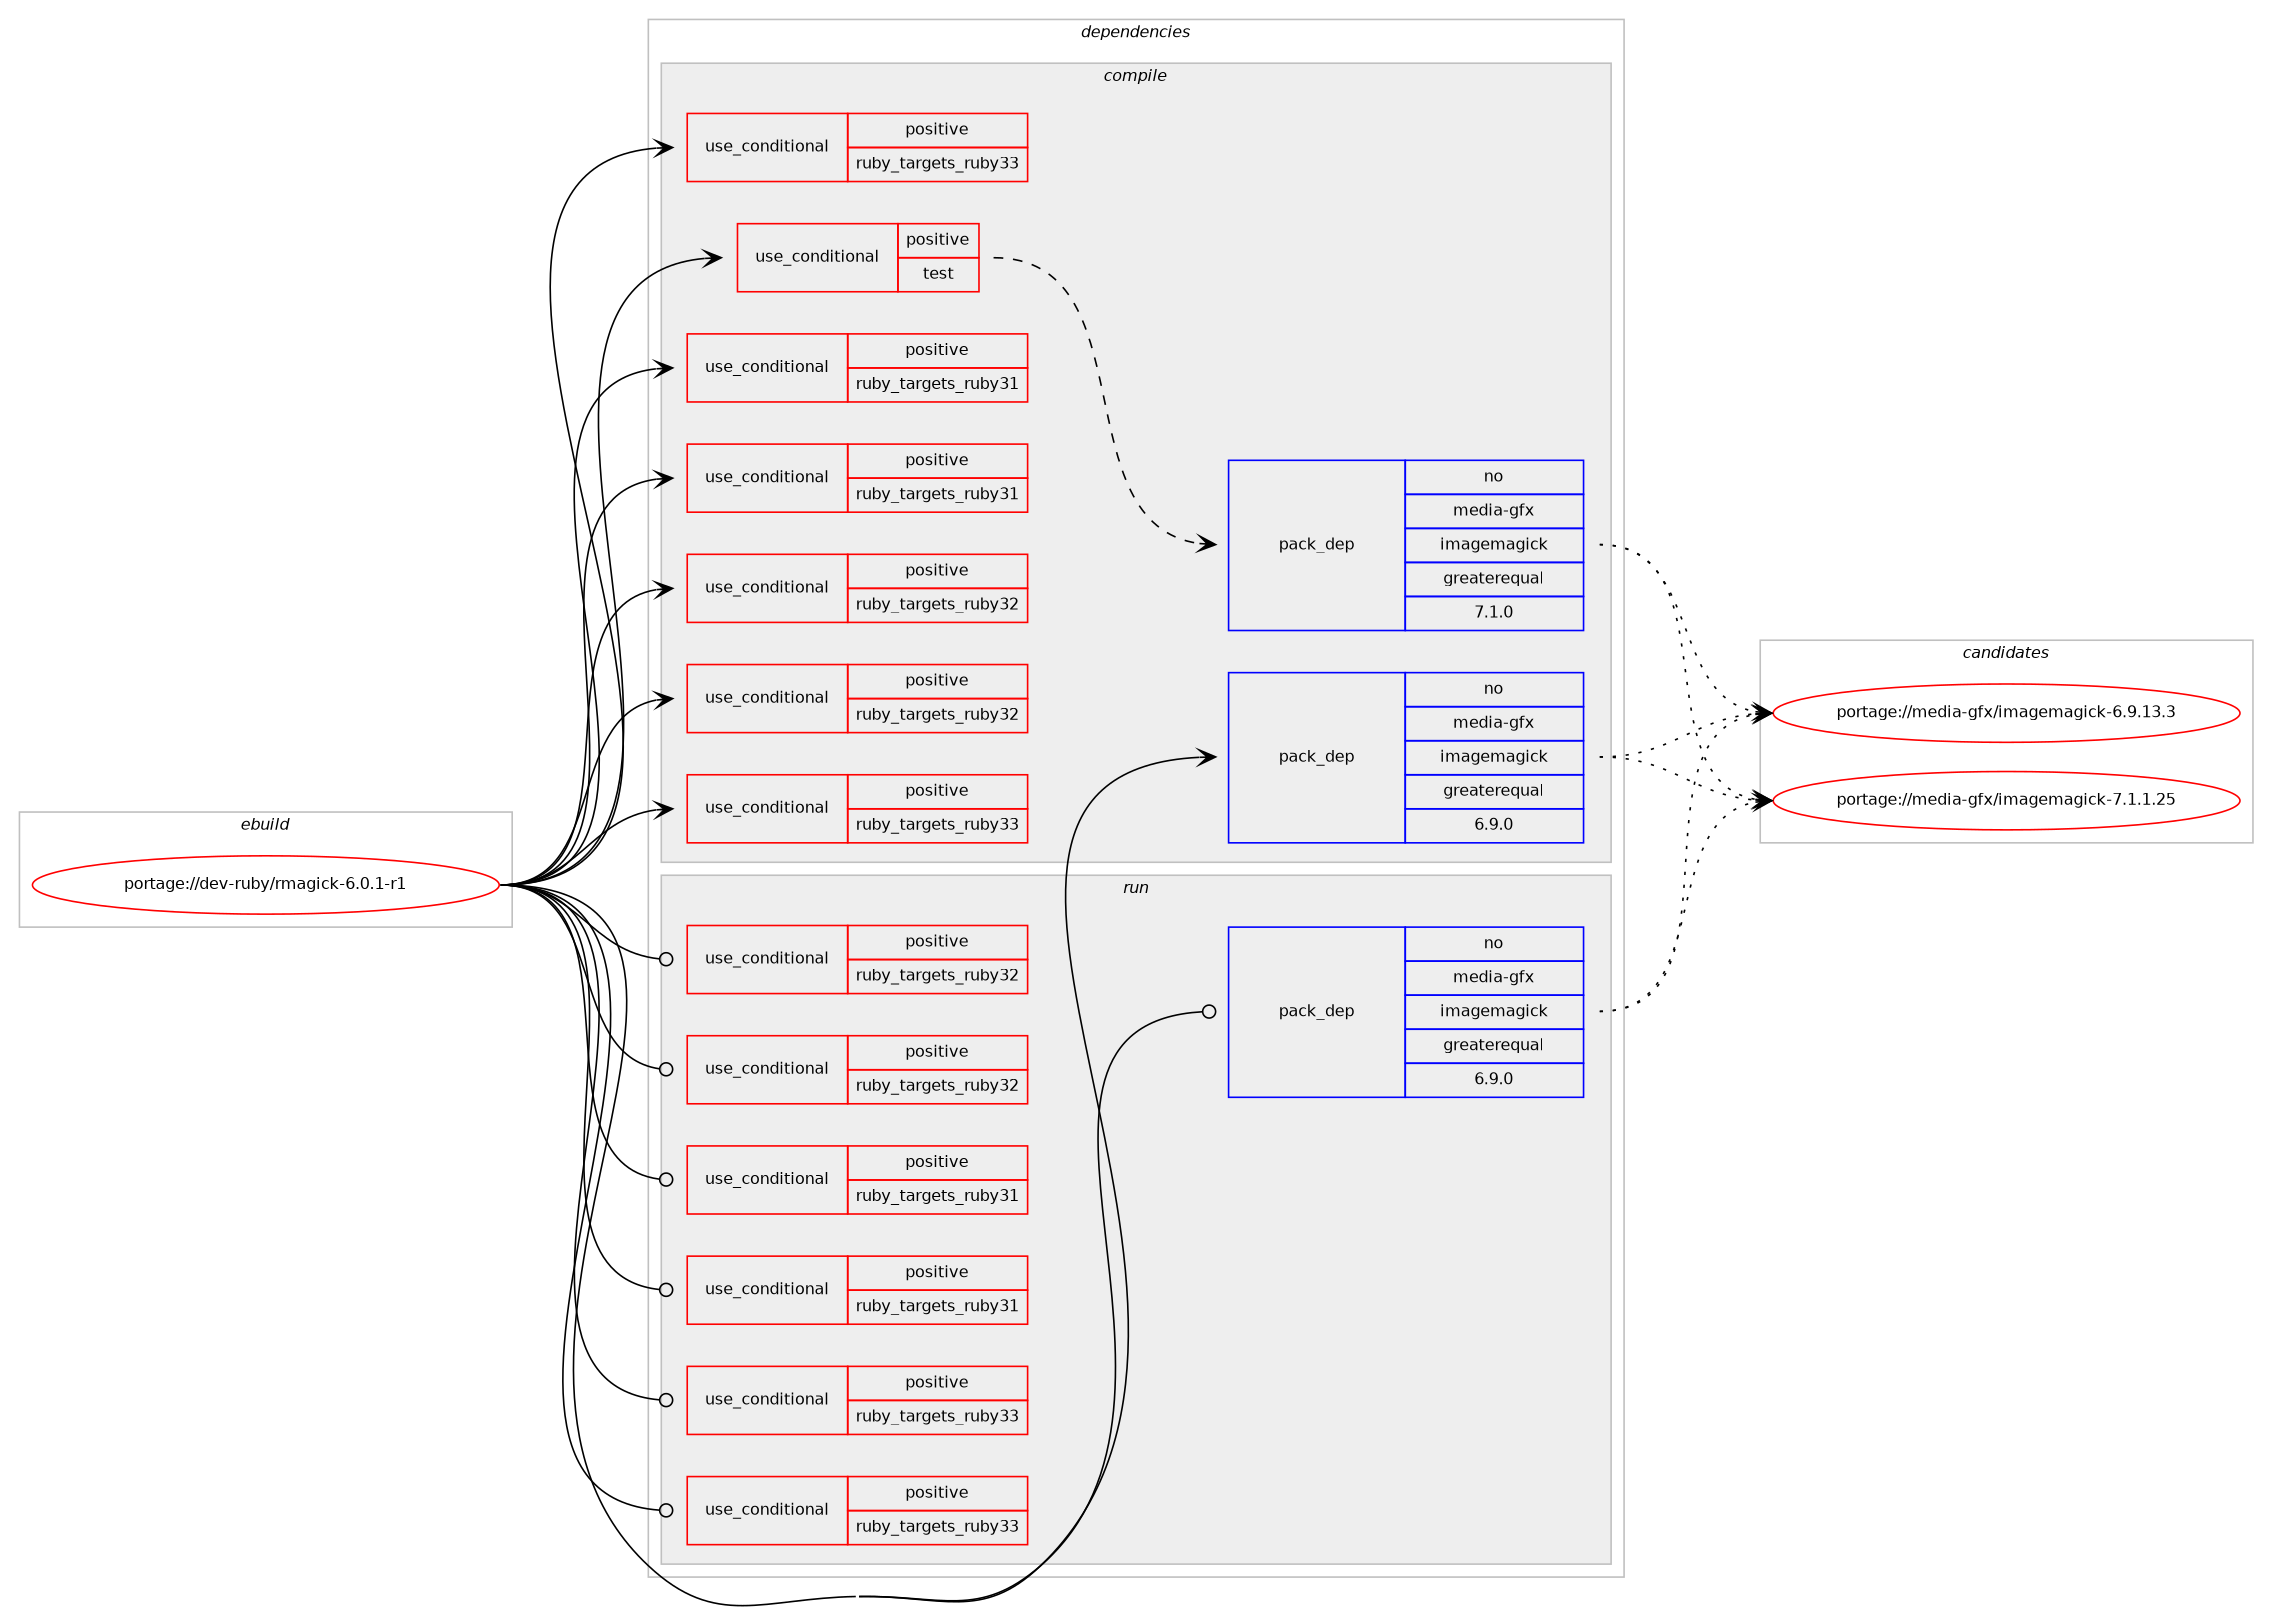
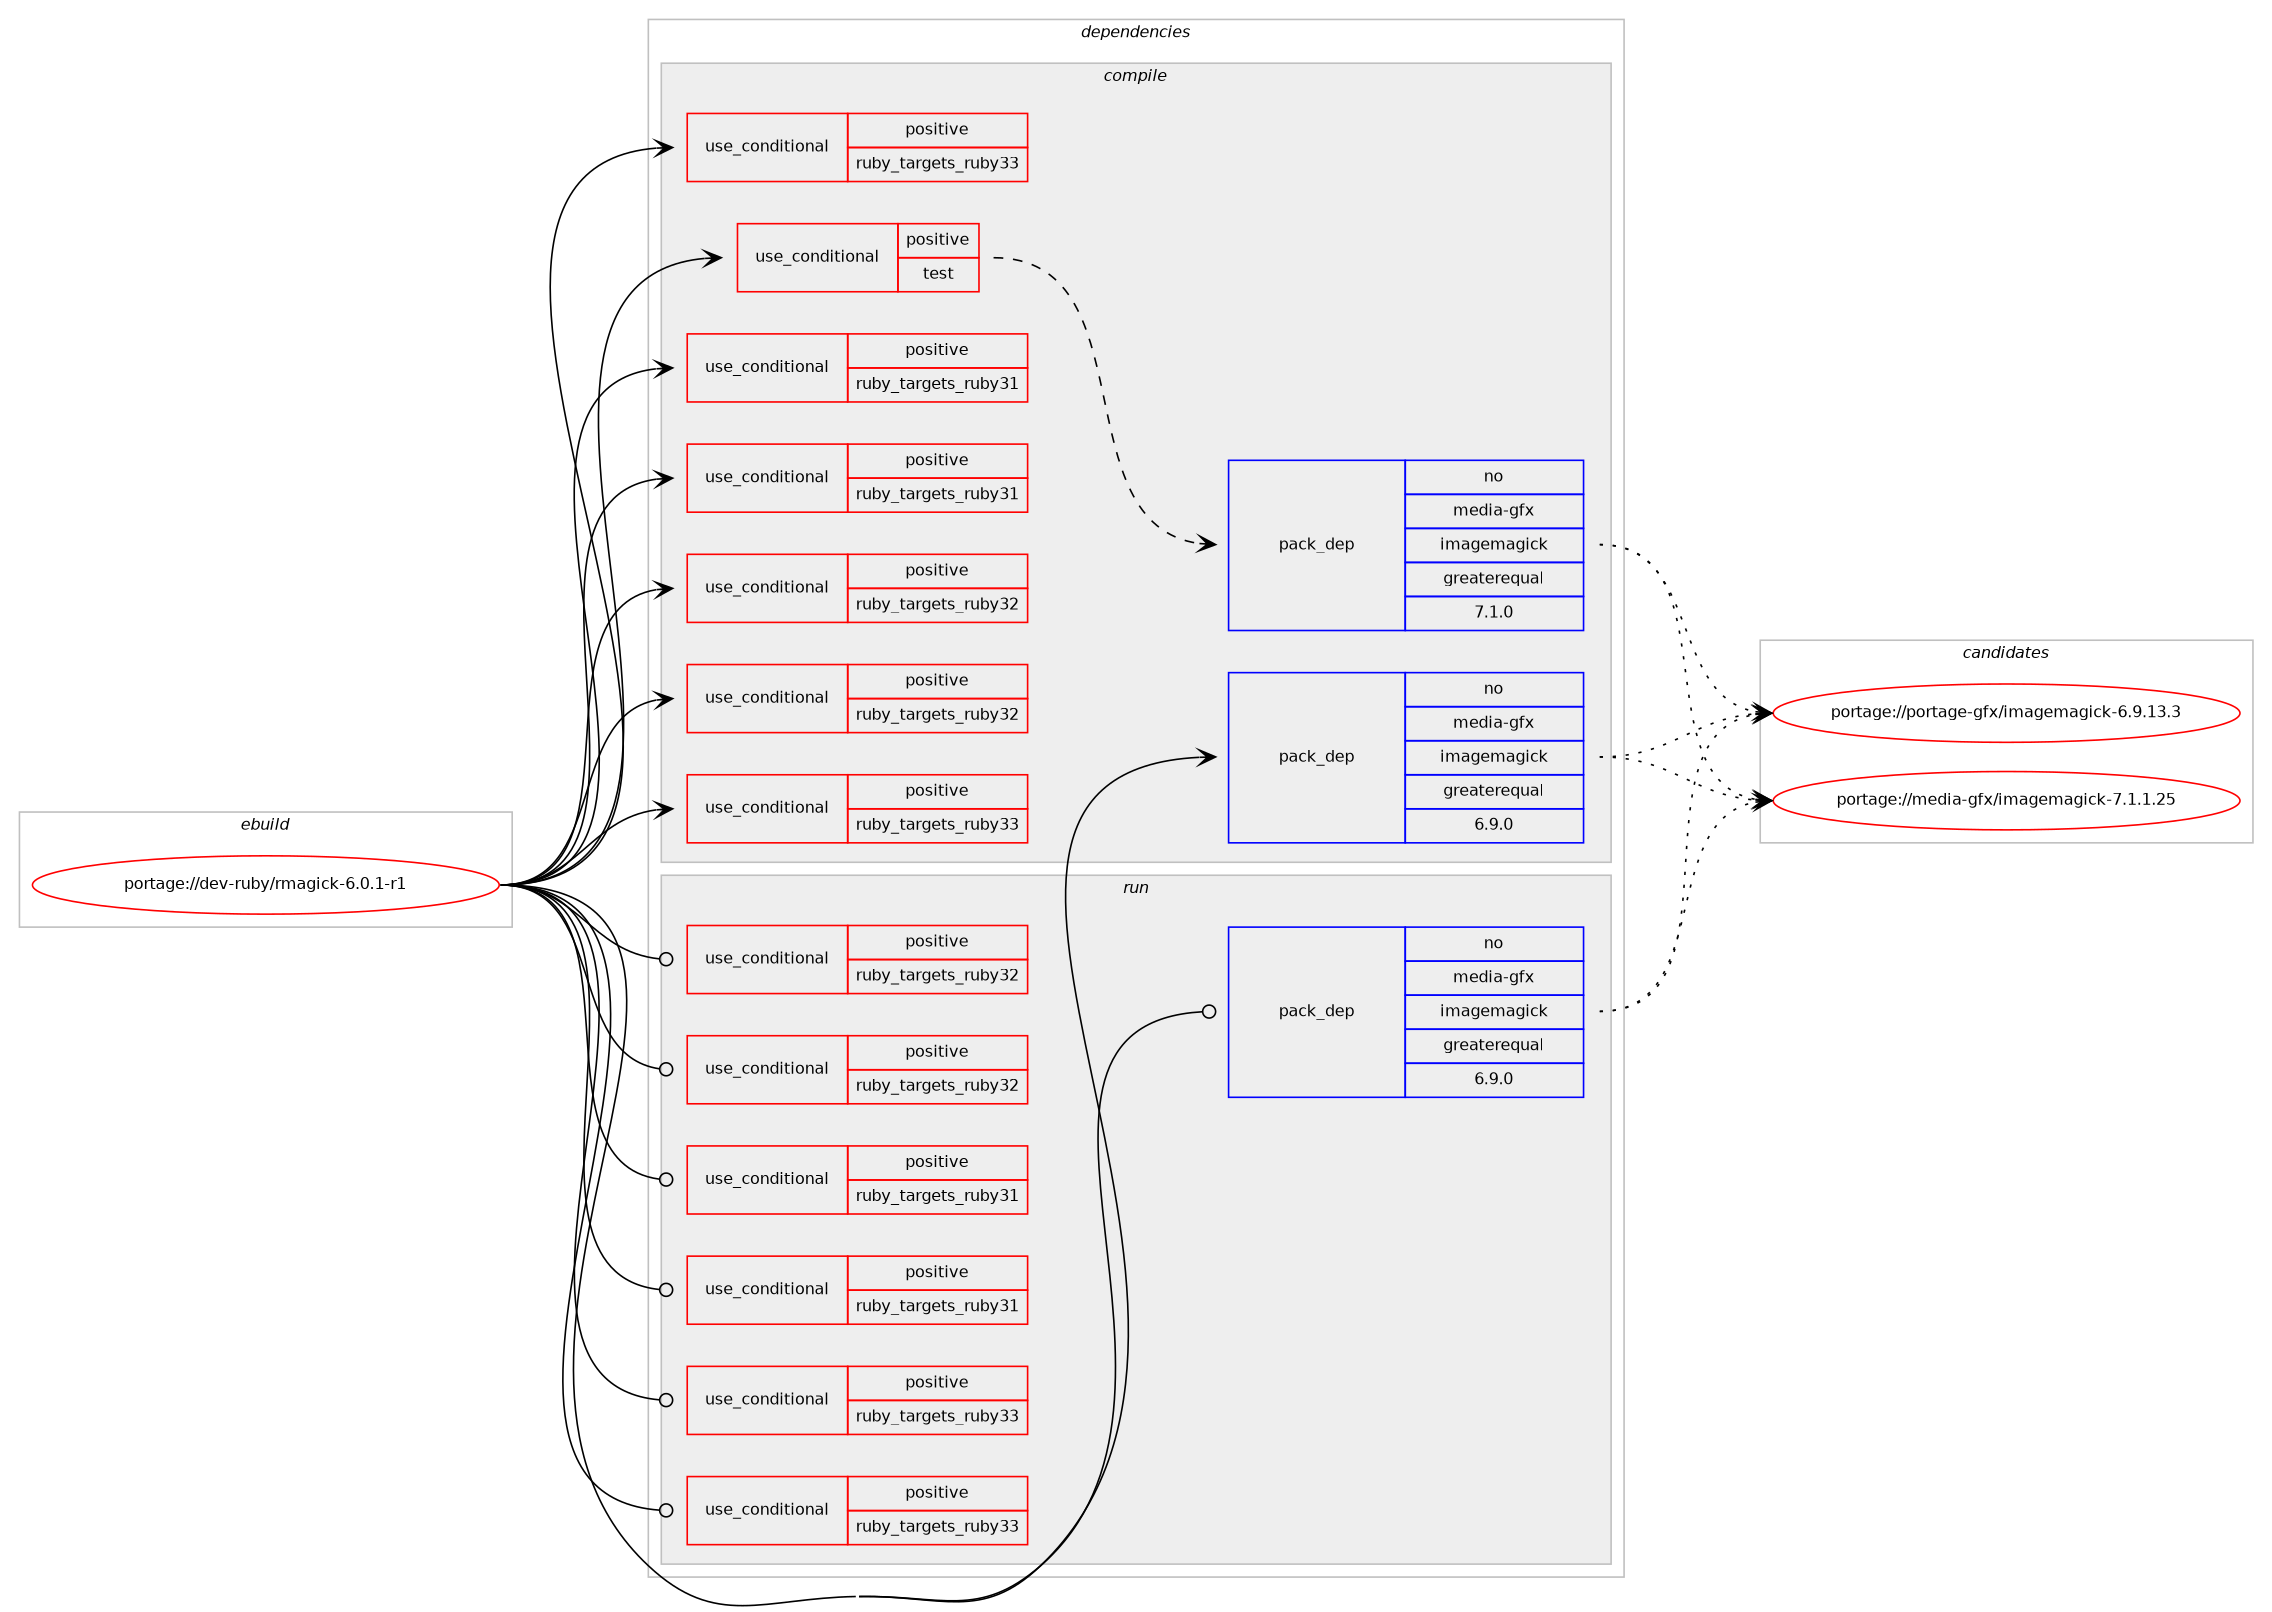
node "portage://media-gfx/imagemagick-6.9.13.3": label "portage://media-gfx/imagemagick-6.9.13.3" -> "portage://portage-gfx/imagemagick-6.9.13.3"
